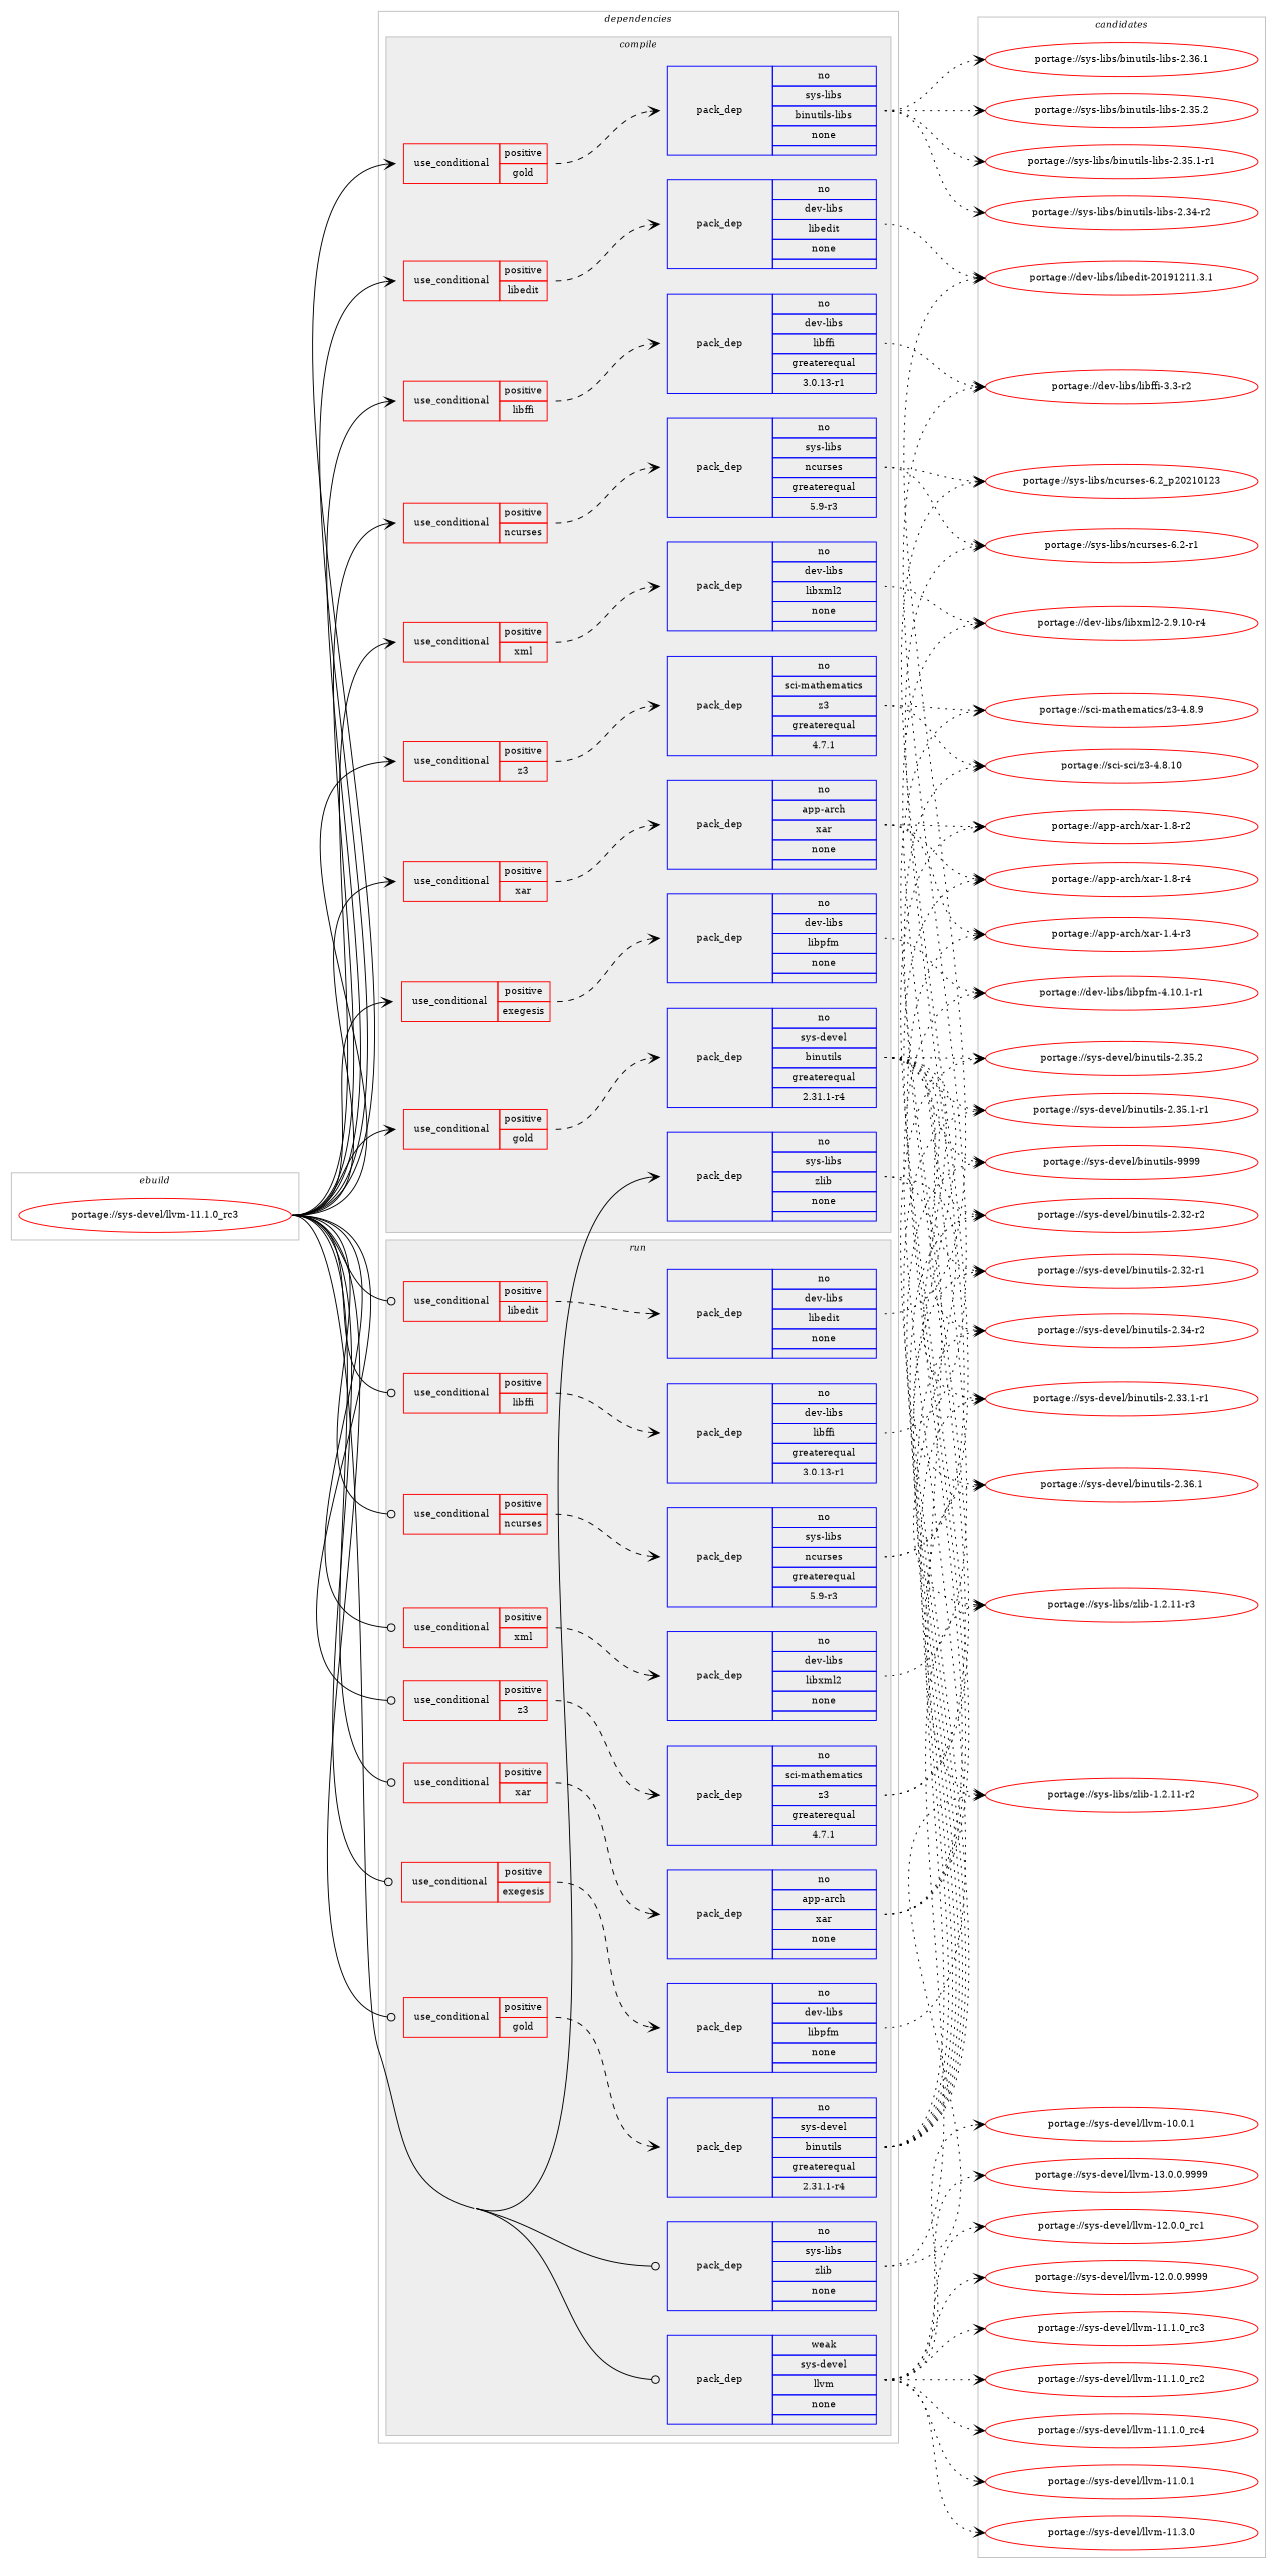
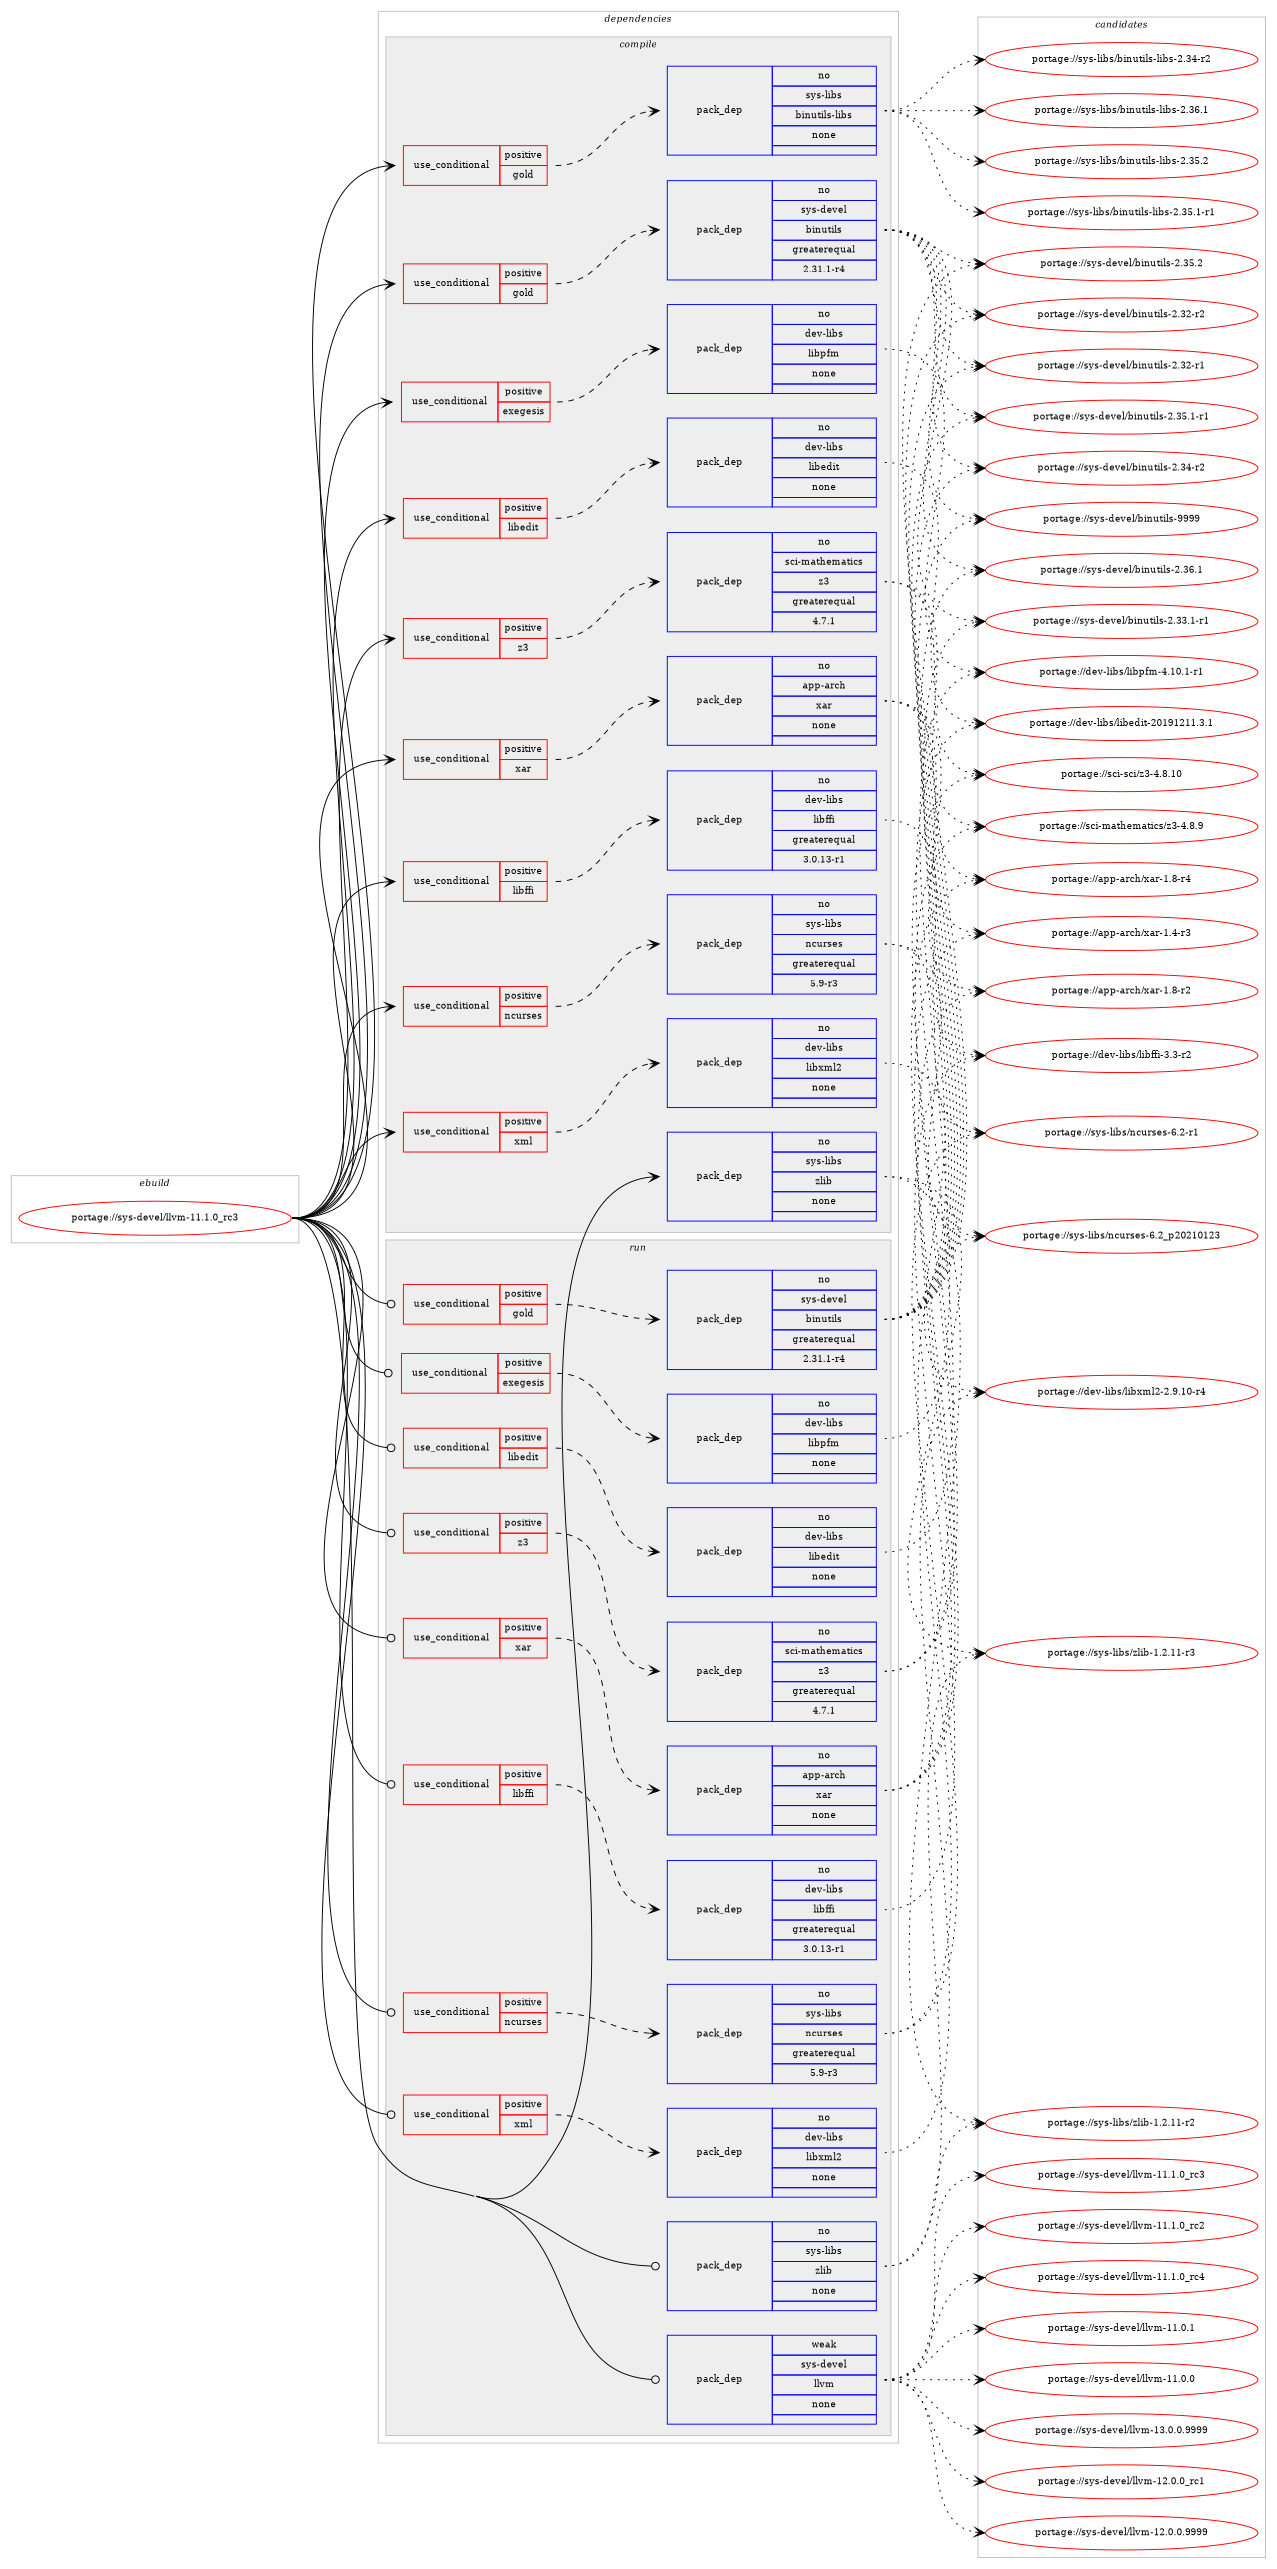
node "portage://sys-devel/llvm-10.0.1": removed
node "portage://sys-devel/llvm-11.3.0": label "portage://sys-devel/llvm-11.3.0" -> "portage://sys-devel/llvm-11.0.0"
